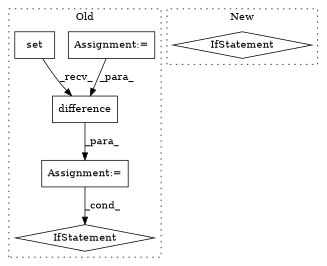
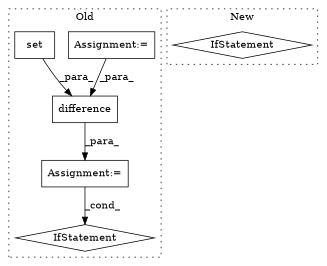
edge "set" -> "difference": label "_recv_" -> "_para_"
